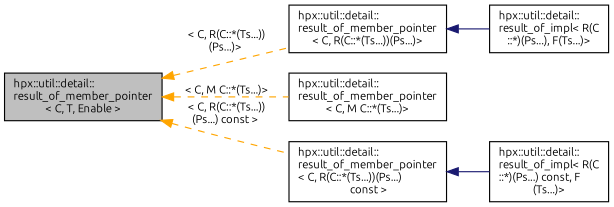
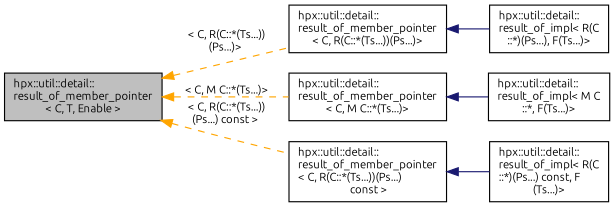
node "hpx::util::detail:: result_of_impl< M C ::*, F(Ts...)>": added
